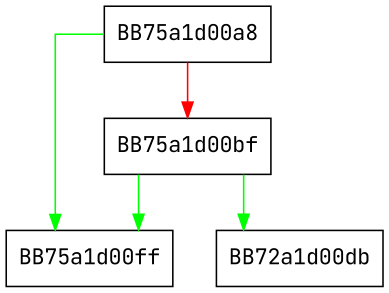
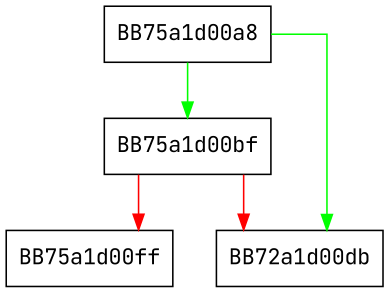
edge "BB75a1d00a8" -> "BB75a1d00bf": color red -> green
edge "BB75a1d00a8" -> "BB75a1d00ff": now "BB75a1d00a8" -> "BB72a1d00db"
edge "BB75a1d00bf" -> "BB75a1d00ff": color green -> red
edge "BB75a1d00bf" -> "BB72a1d00db": color green -> red
